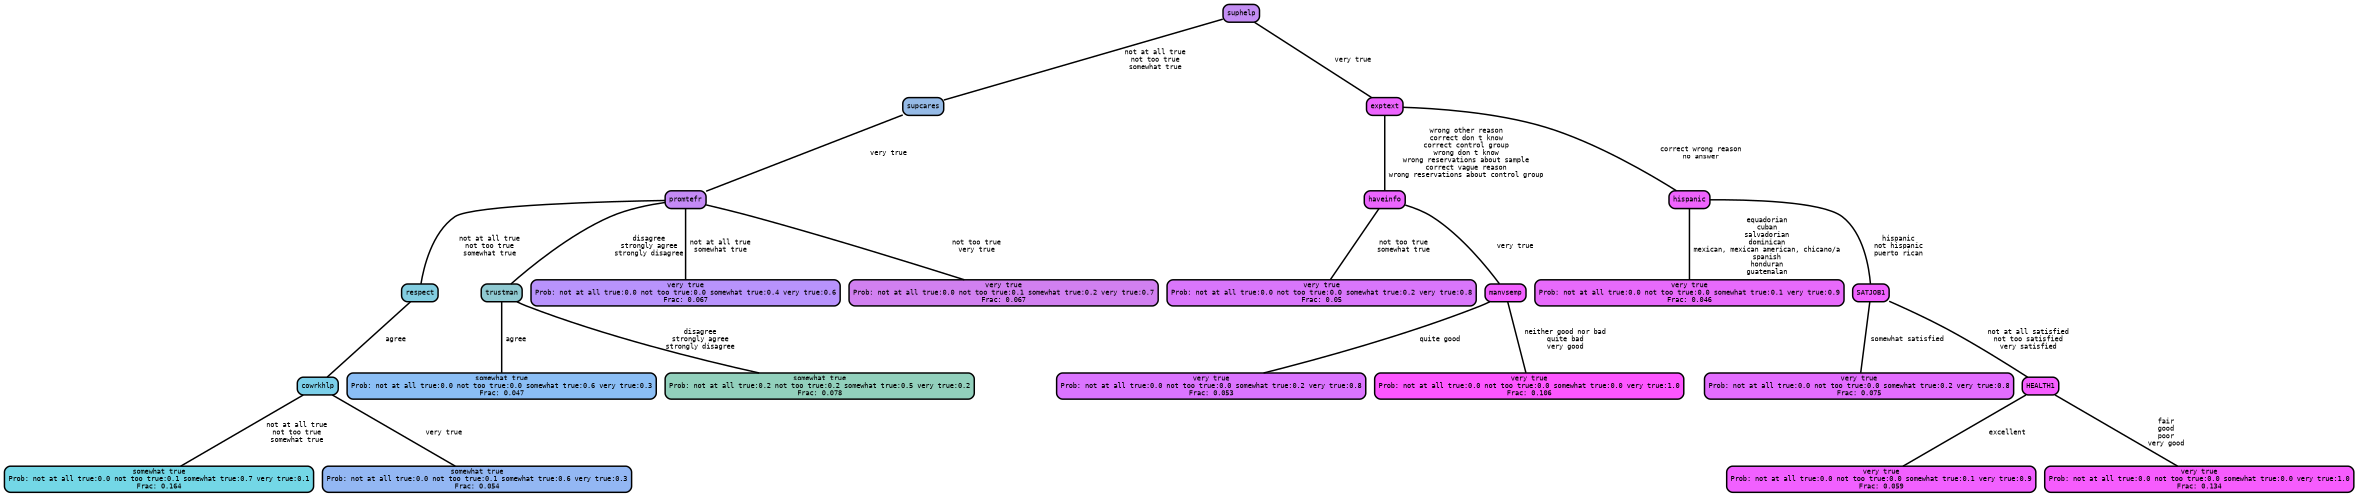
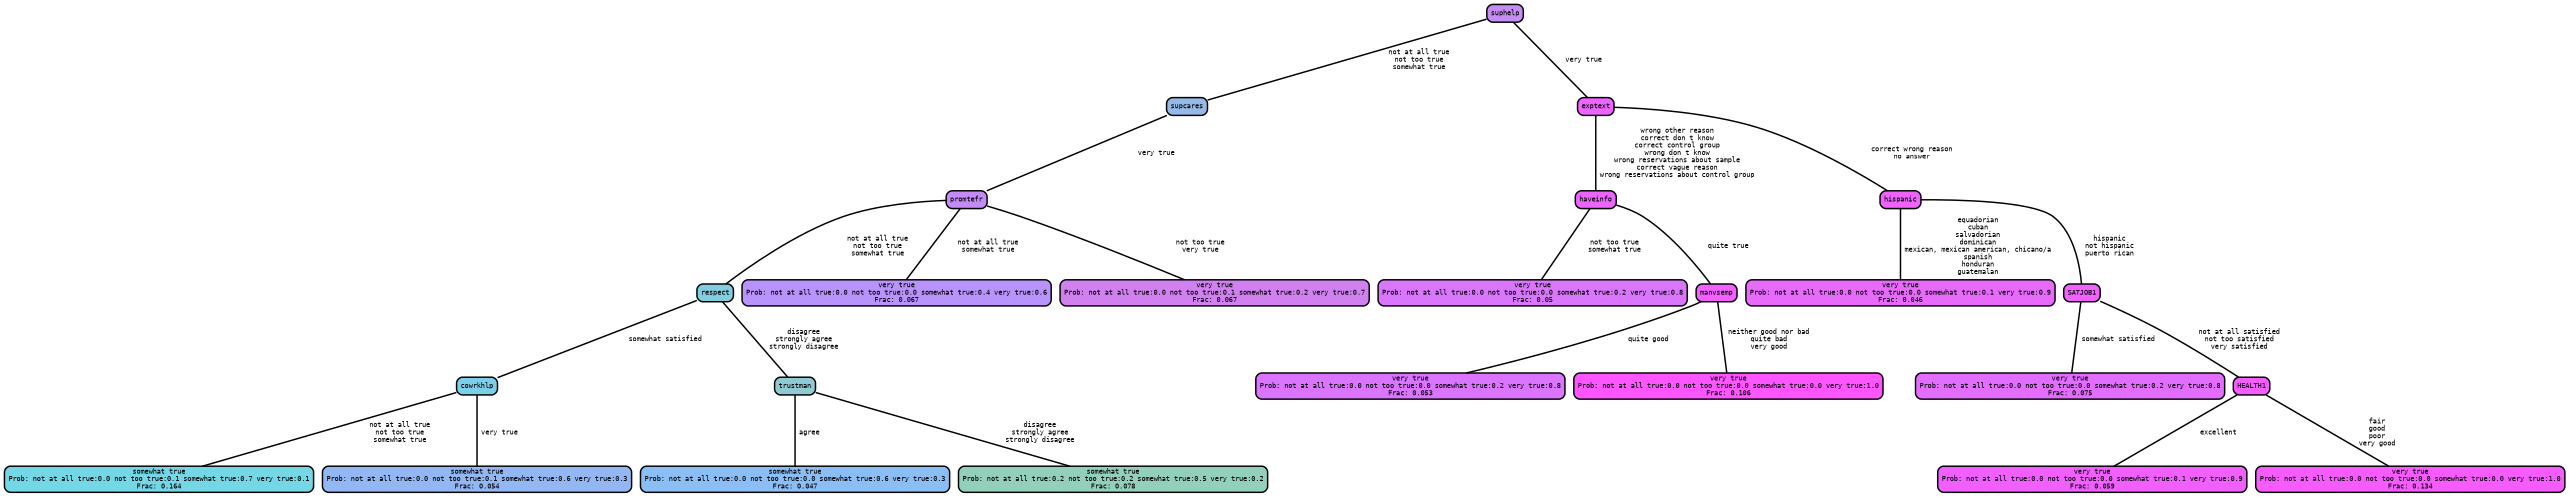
edge "promtefr" -- "trustman": now "respect" -- "trustman"
edge "haveinfo" -- "manvsemp": label " very true" -> " quite true"
edge "respect" -- "cowrkhlp": label " agree" -> " somewhat satisfied"
